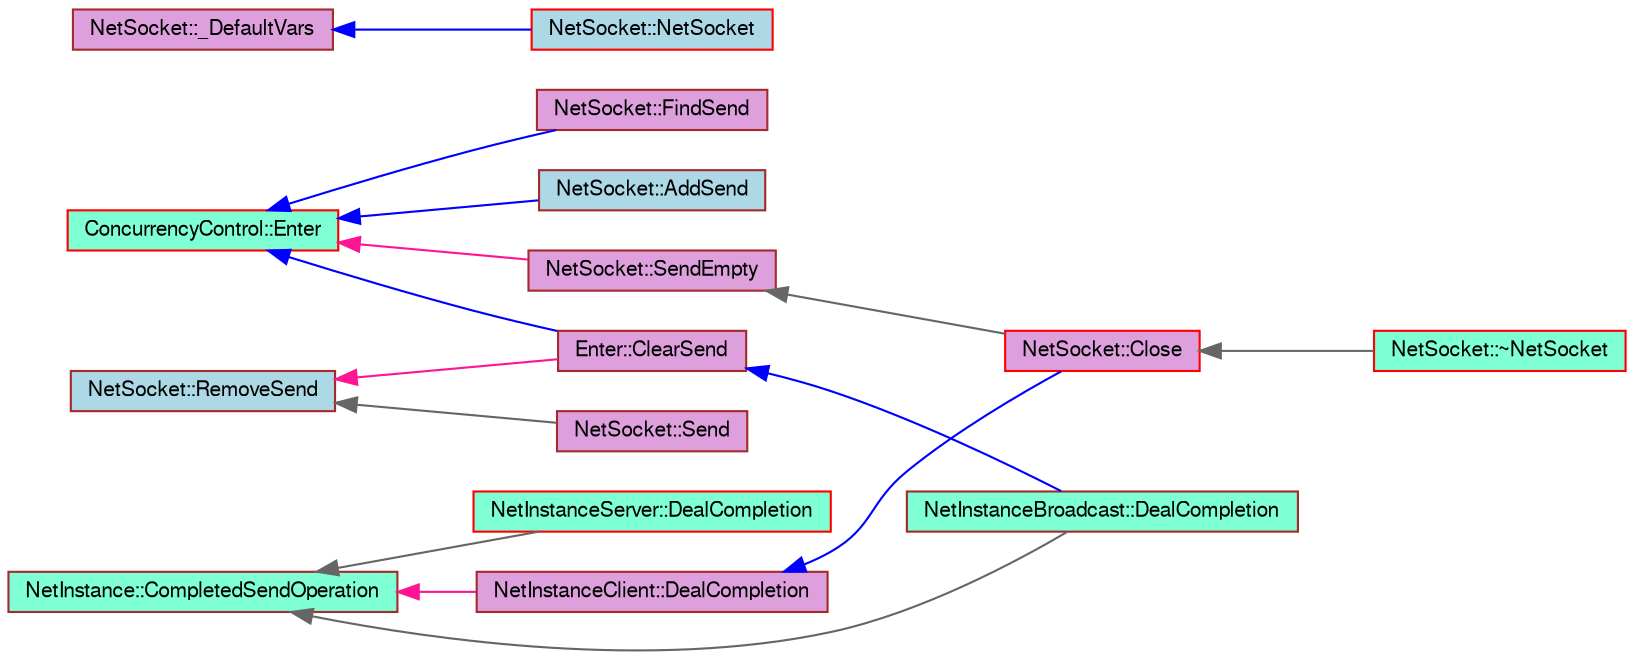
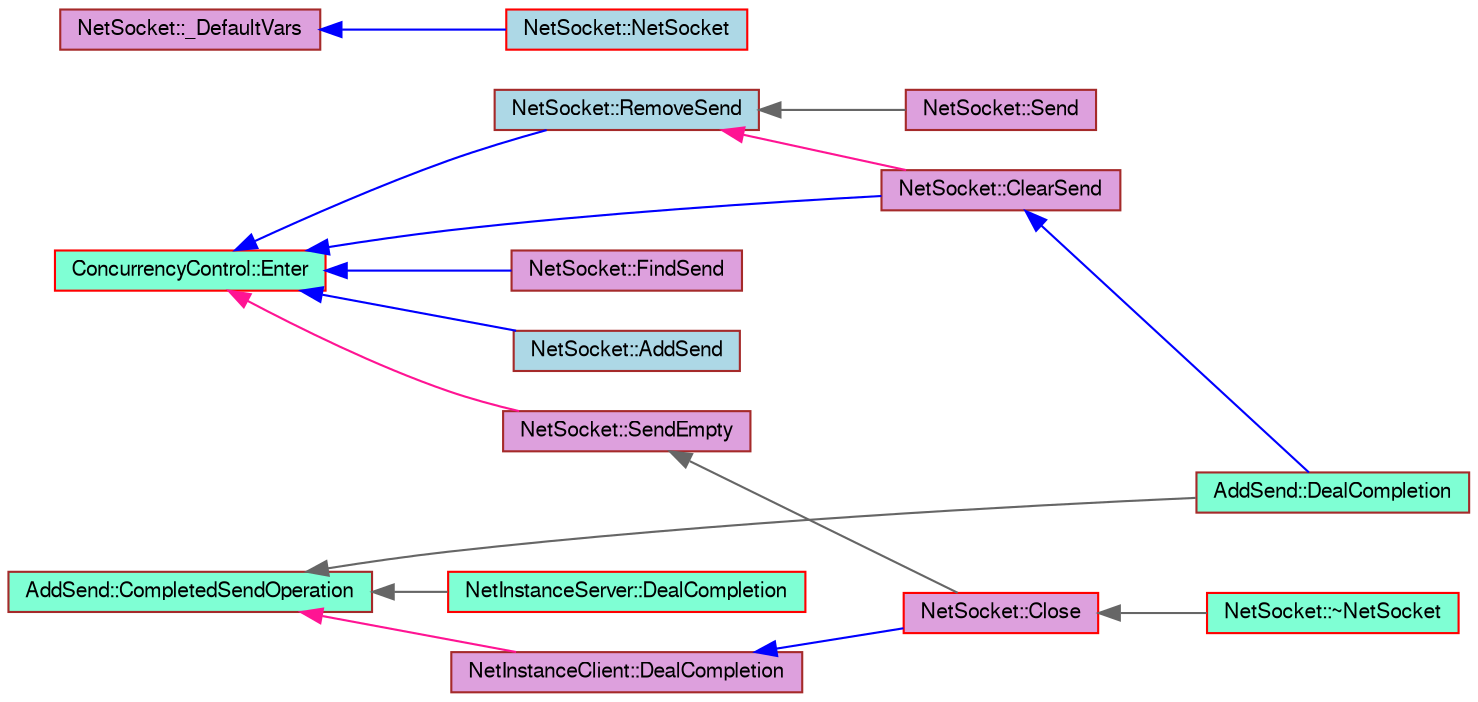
edge "NetSocket::RemoveSend" -> "ConcurrencyControl::Enter": added
node "Enter::ClearSend": label "Enter::ClearSend" -> "NetSocket::ClearSend"
node "NetInstanceBroadcast::DealCompletion": label "NetInstanceBroadcast::DealCompletion" -> "AddSend::DealCompletion"
node "NetInstance::CompletedSendOperation": label "NetInstance::CompletedSendOperation" -> "AddSend::CompletedSendOperation"
